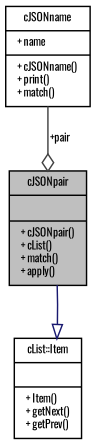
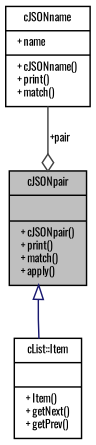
node "cJSONpair": text "+ cList()" -> "+ print()"
edge "cJSONpair" -> "cList::Item": reversed
